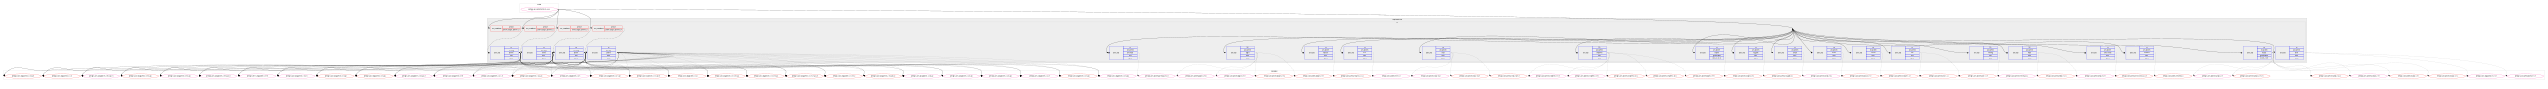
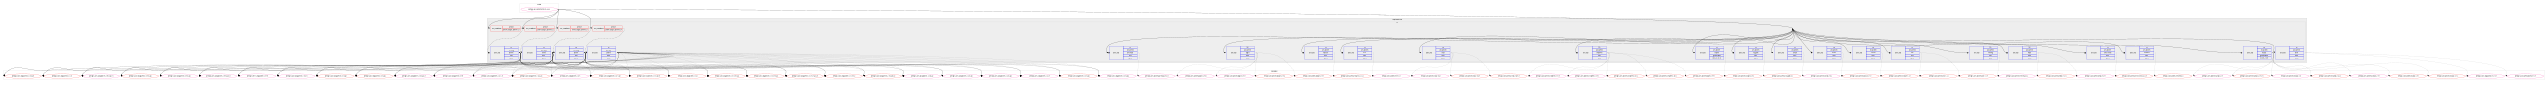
node "portage://dev-python/numpy-2.1.1": added
